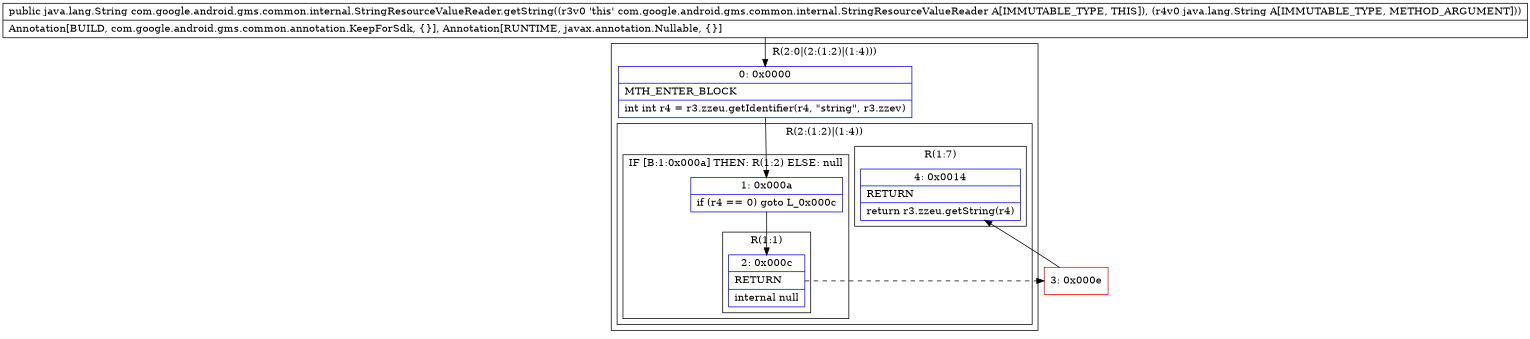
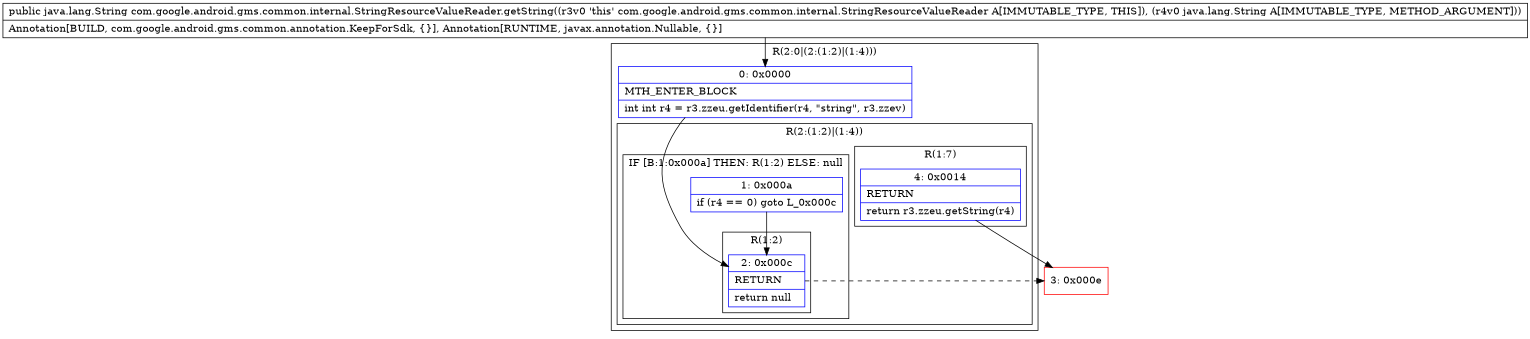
edge "0: 0x0000" -> "1: 0x000a": now "0: 0x0000" -> "2: 0x000c"
cluster "R(1:1)": label "R(1:1)" -> "R(1:2)"
edge "3: 0x000e" -> "4: 0x0014": reversed
node "2: 0x000c": text "internal null" -> "return null"
